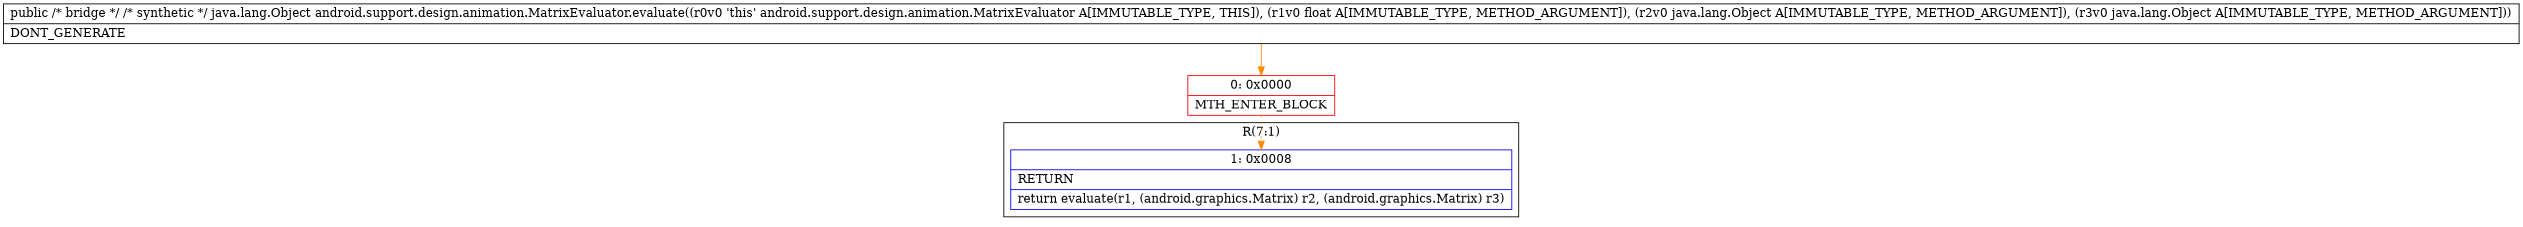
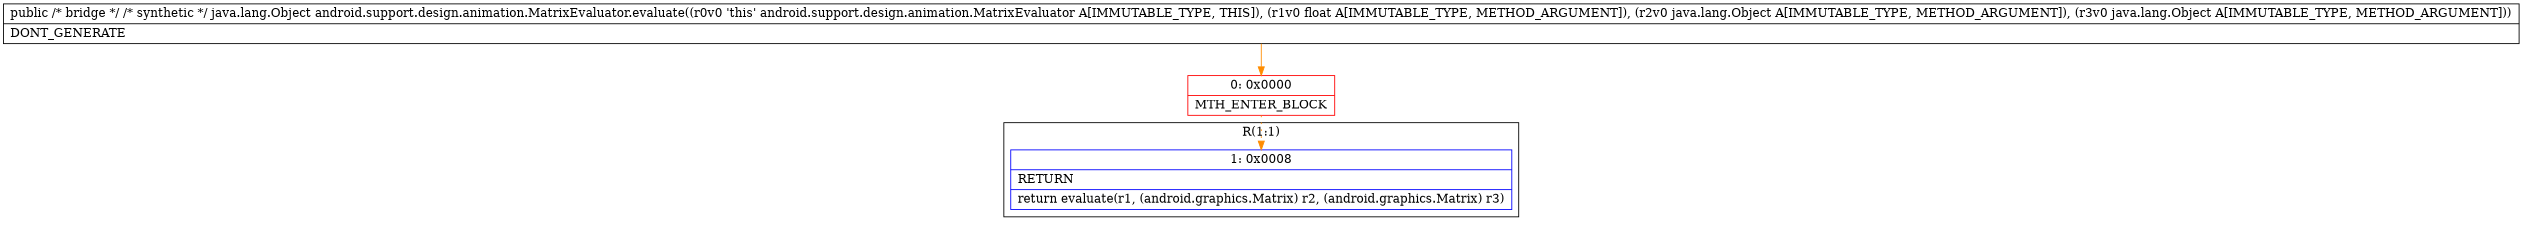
cluster "R(7:1)": label "R(7:1)" -> "R(1:1)"
